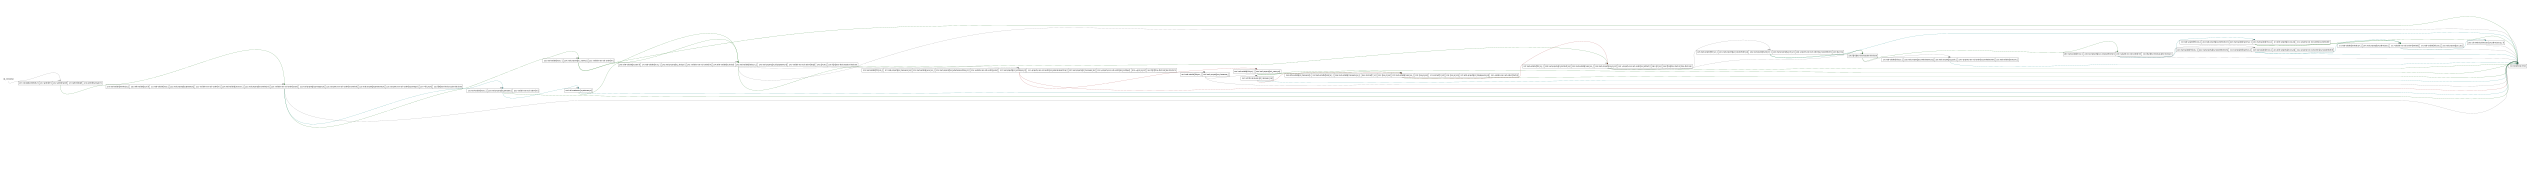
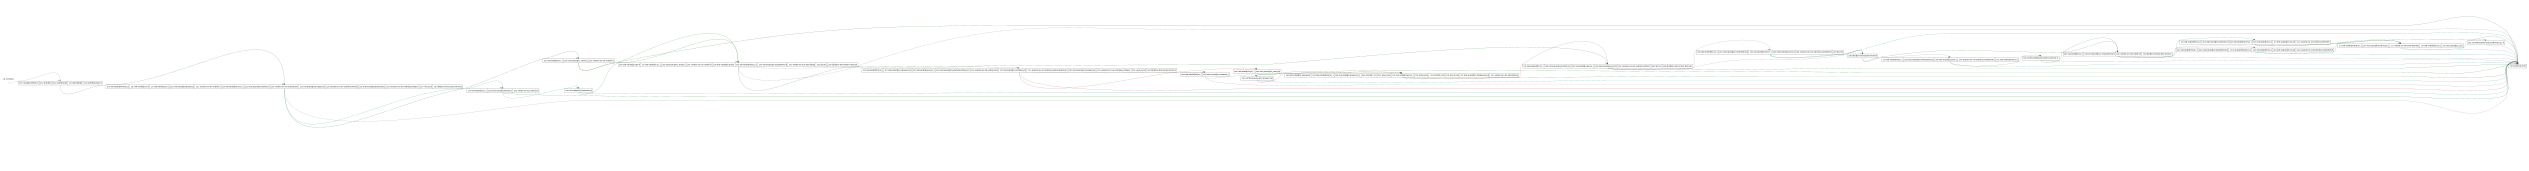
node "2296: call-this.methodNames.push [v22,'push',v24,-]*": added
